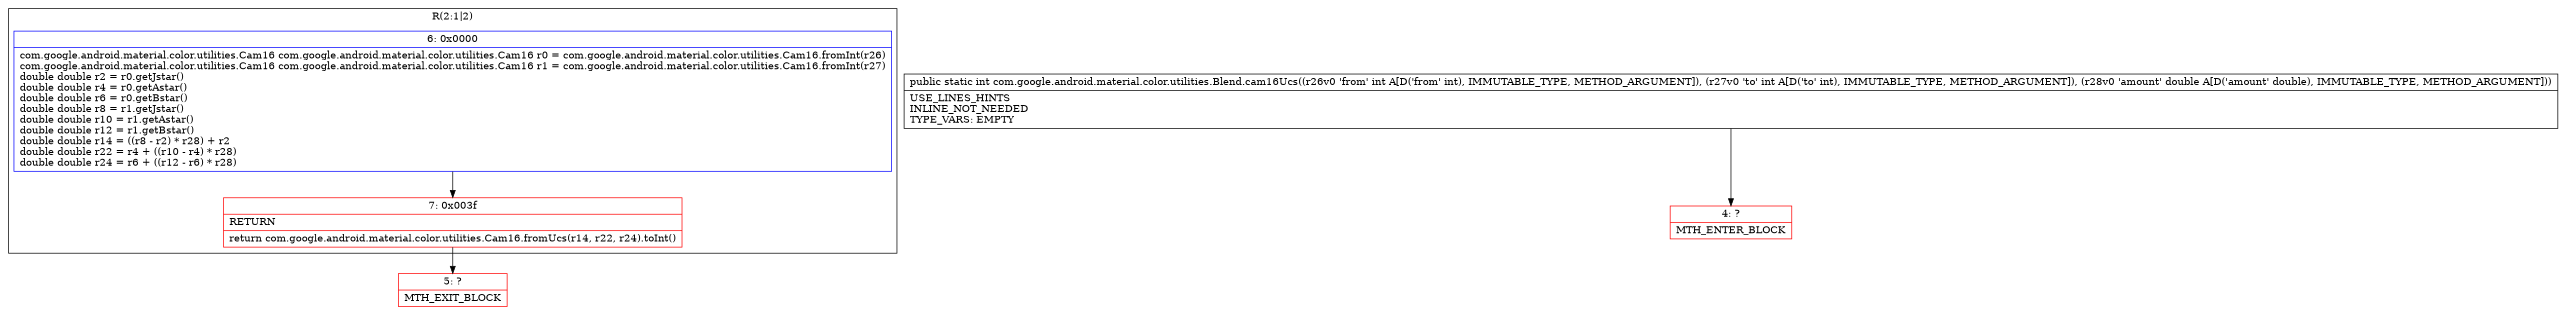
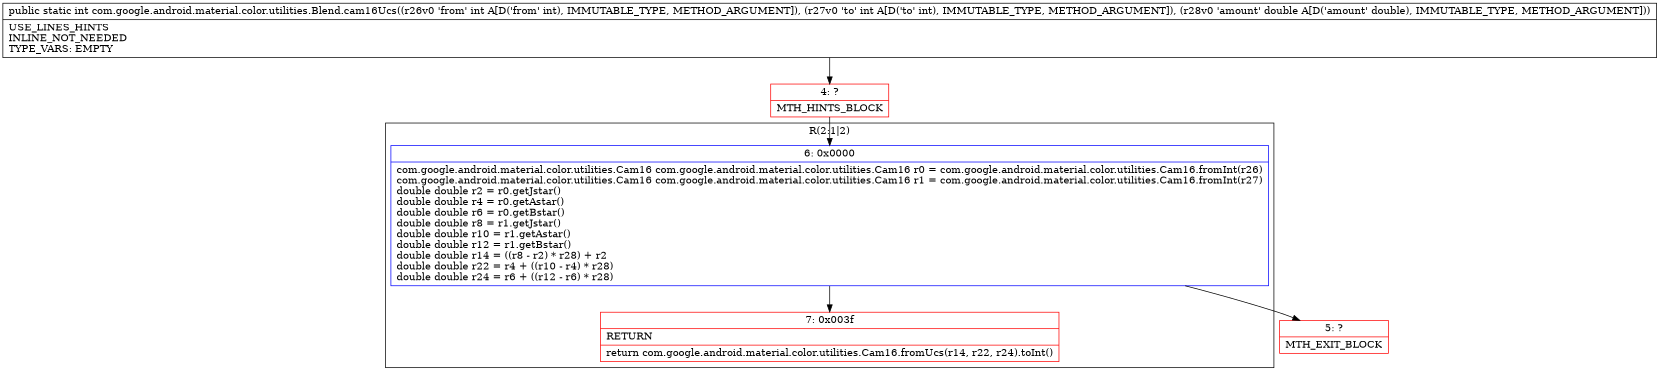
edge "4: ?" -> "6: 0x0000": added
node "4: ?": text "MTH_ENTER_BLOCK" -> "MTH_HINTS_BLOCK"
edge "7: 0x003f" -> "5: ?": now "6: 0x0000" -> "5: ?"
